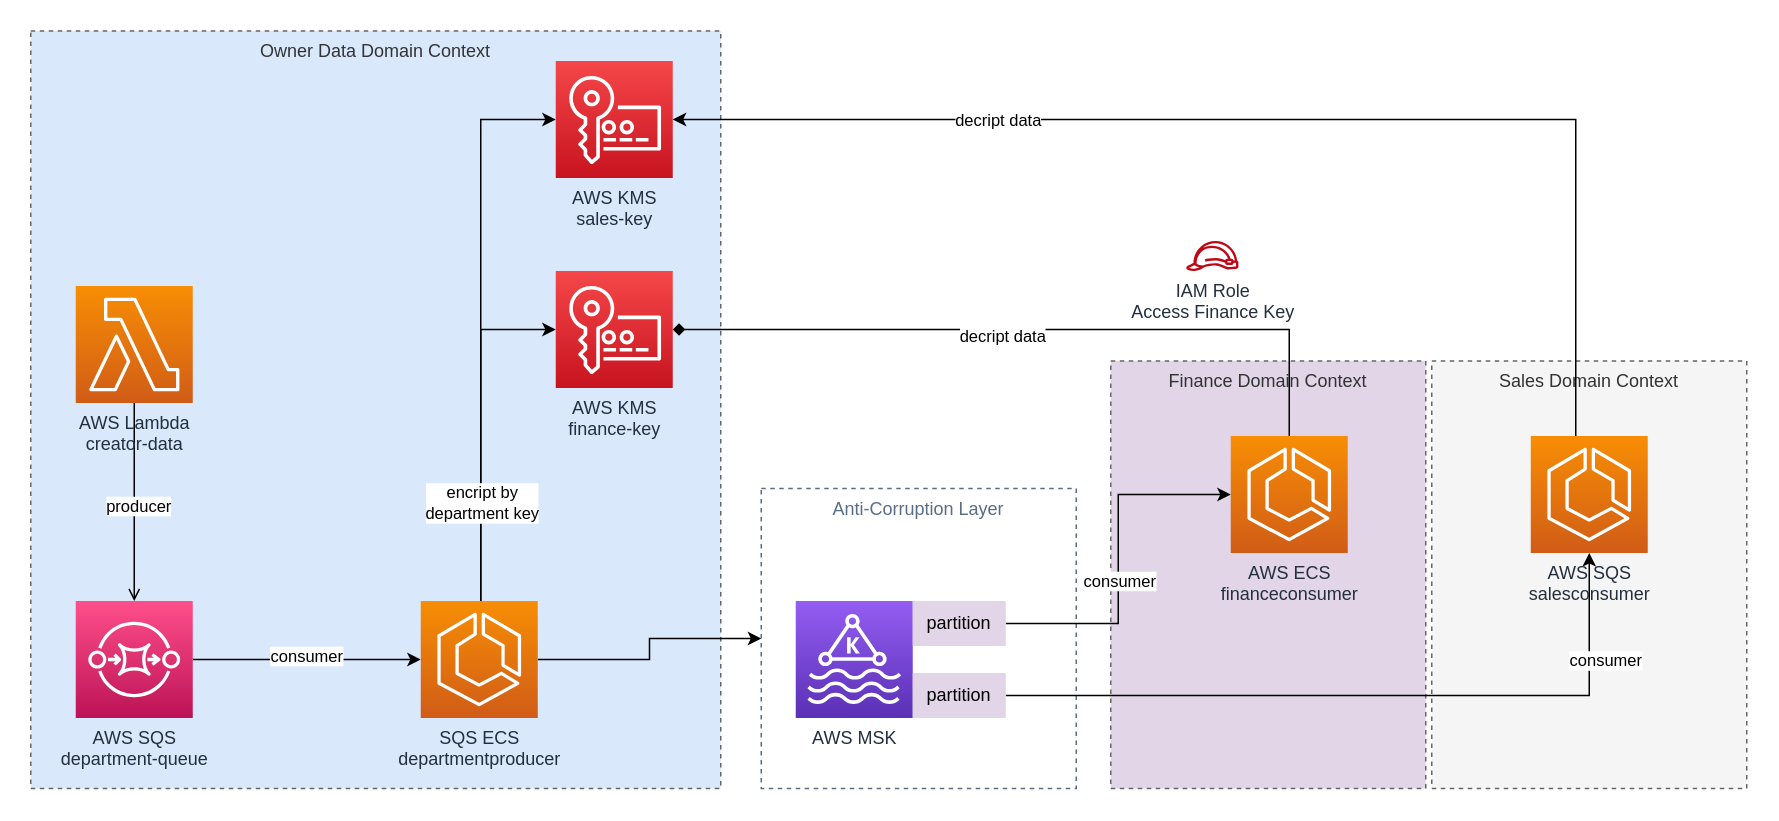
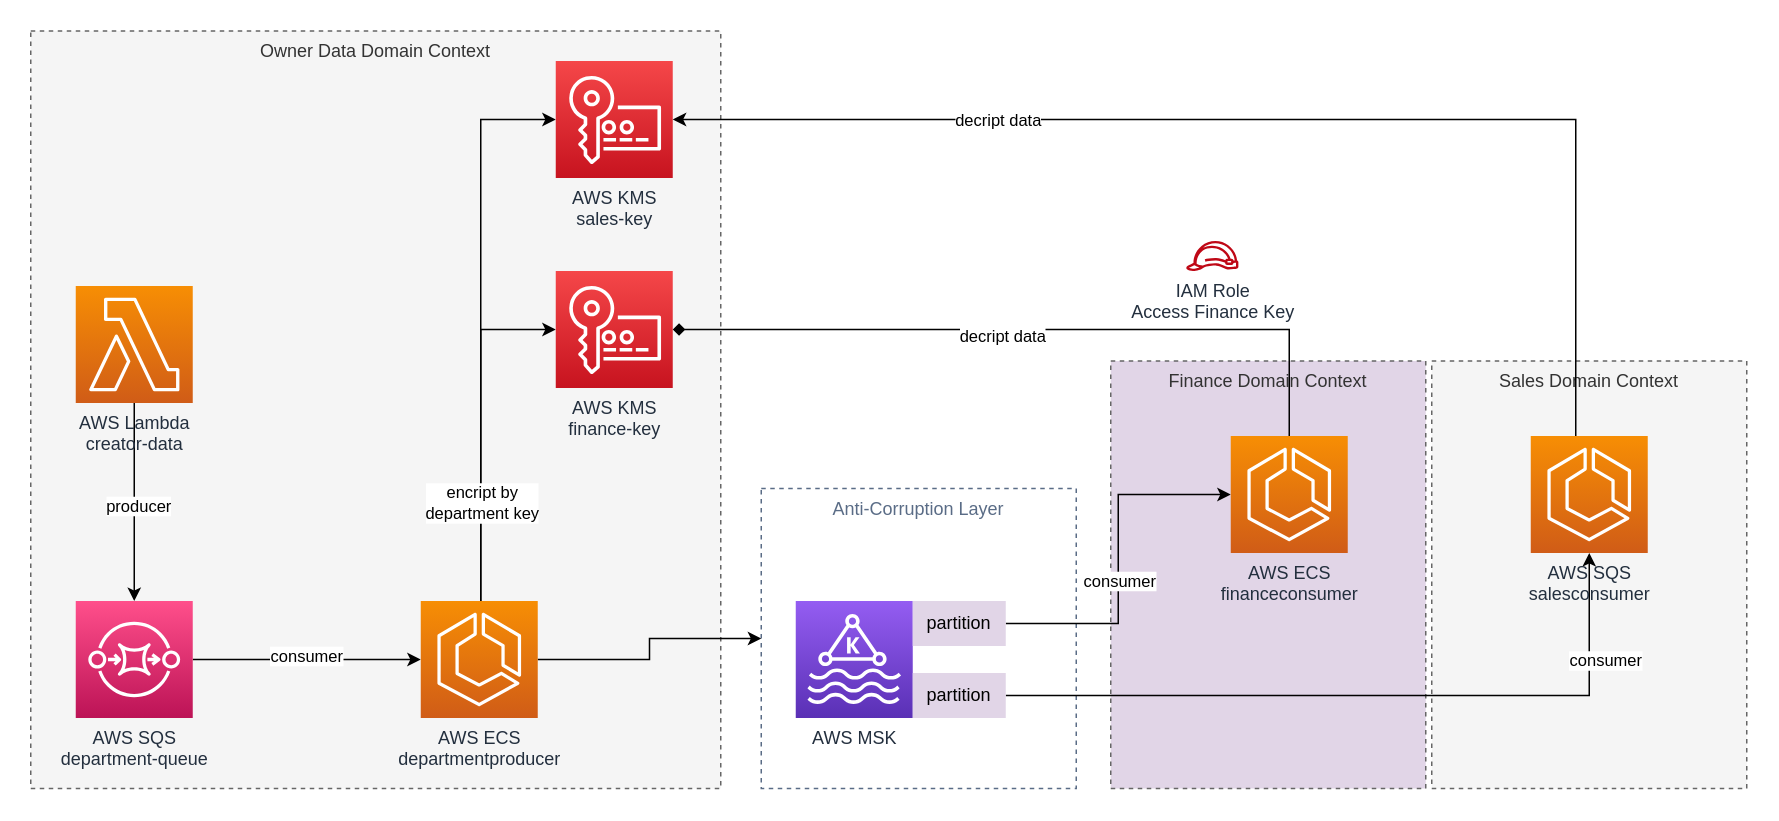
node "Owner Data Domain Context": fillcolor #dae8fc -> #f5f5f5
edge "AWS Lambda creator-data" -> "AWS SQS department-queue": arrowhead open -> classic
node "SQS ECS departmentproducer": label "SQS ECS departmentproducer" -> "AWS ECS departmentproducer"
